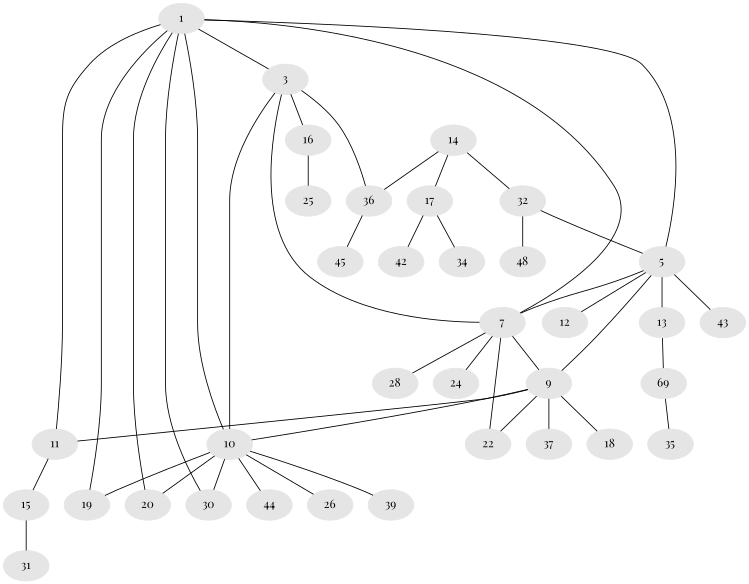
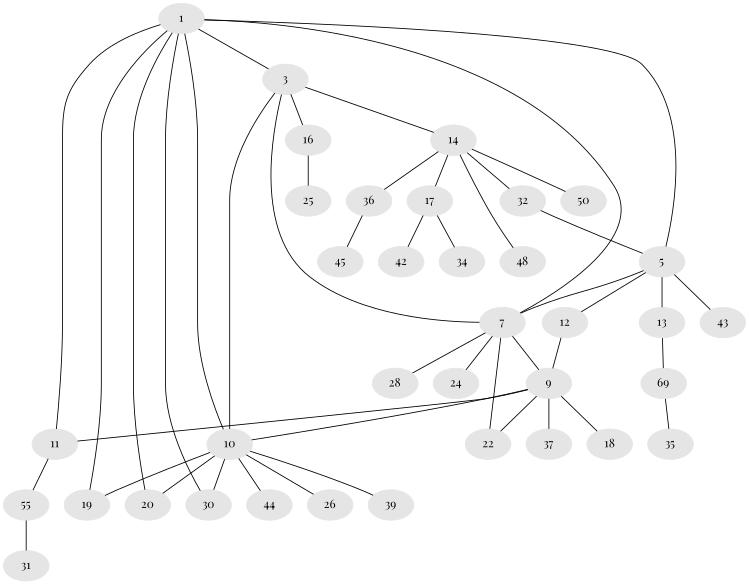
edge "3" -- "36": now "3" -- "14"
node "50": added
edge "32" -- "48": now "14" -- "48"
edge "5" -- "9": now "12" -- "9"
node "15": label "15" -> "55"
